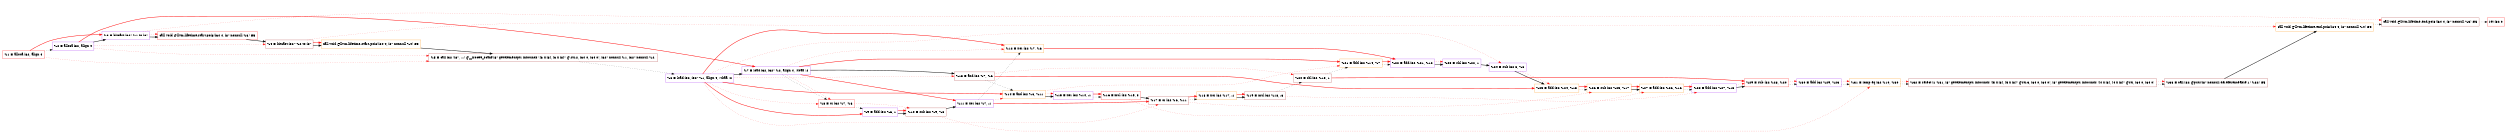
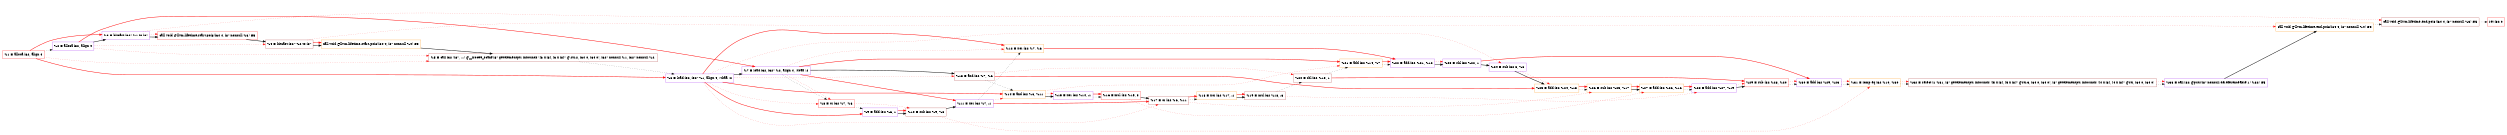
edge "%23 = shl i32 %22, 1" -> "%30 = add i32 %29, %23": added
edge "%1 = alloca i32, align 4" -> "%6 = load i32, i32* %1, align 4, !tbaa !2": added
node "%33 = call i32 @puts(i8* nonnull dereferenceable(1) %32) #5": color brown -> purple
node "%28 = add i32 %27, %13": label "%28 = add i32 %27, %13" -> "%28 = add i32 %27, %19"
